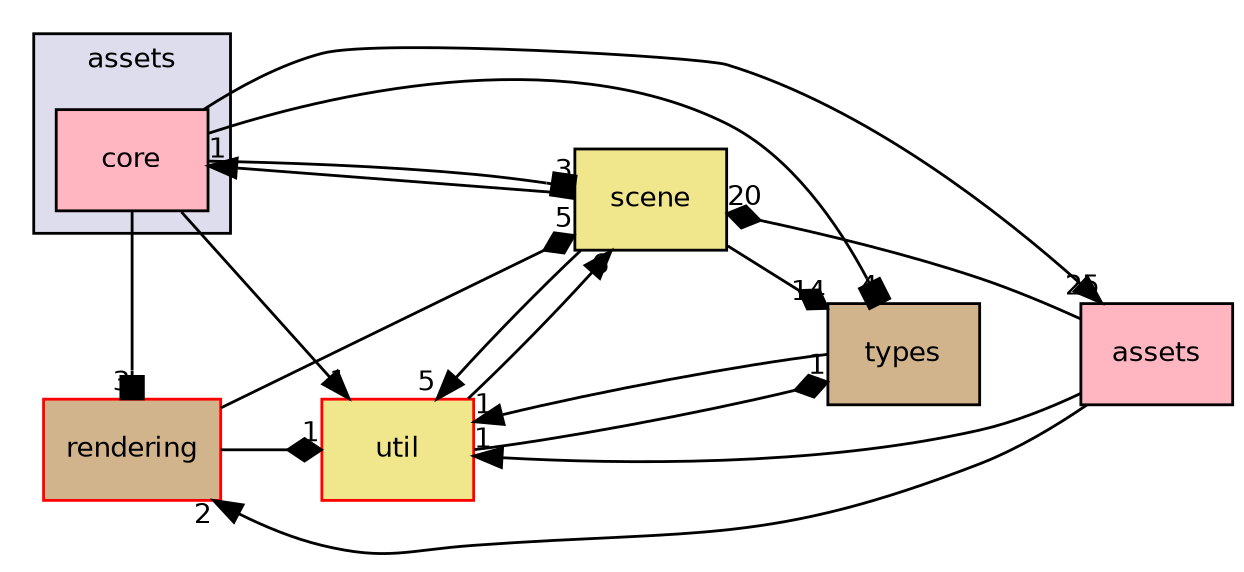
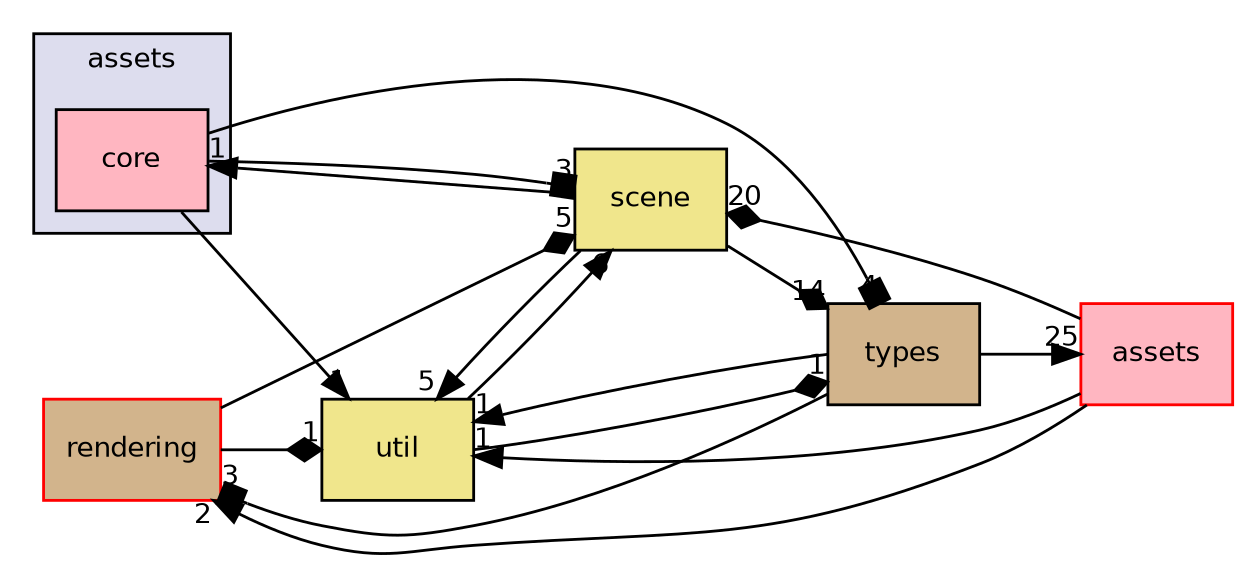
edge "core" -> "assets": now "types" -> "assets"
edge "core" -> "rendering": now "types" -> "rendering"
node "assets": color black -> red
node "util": color red -> black
